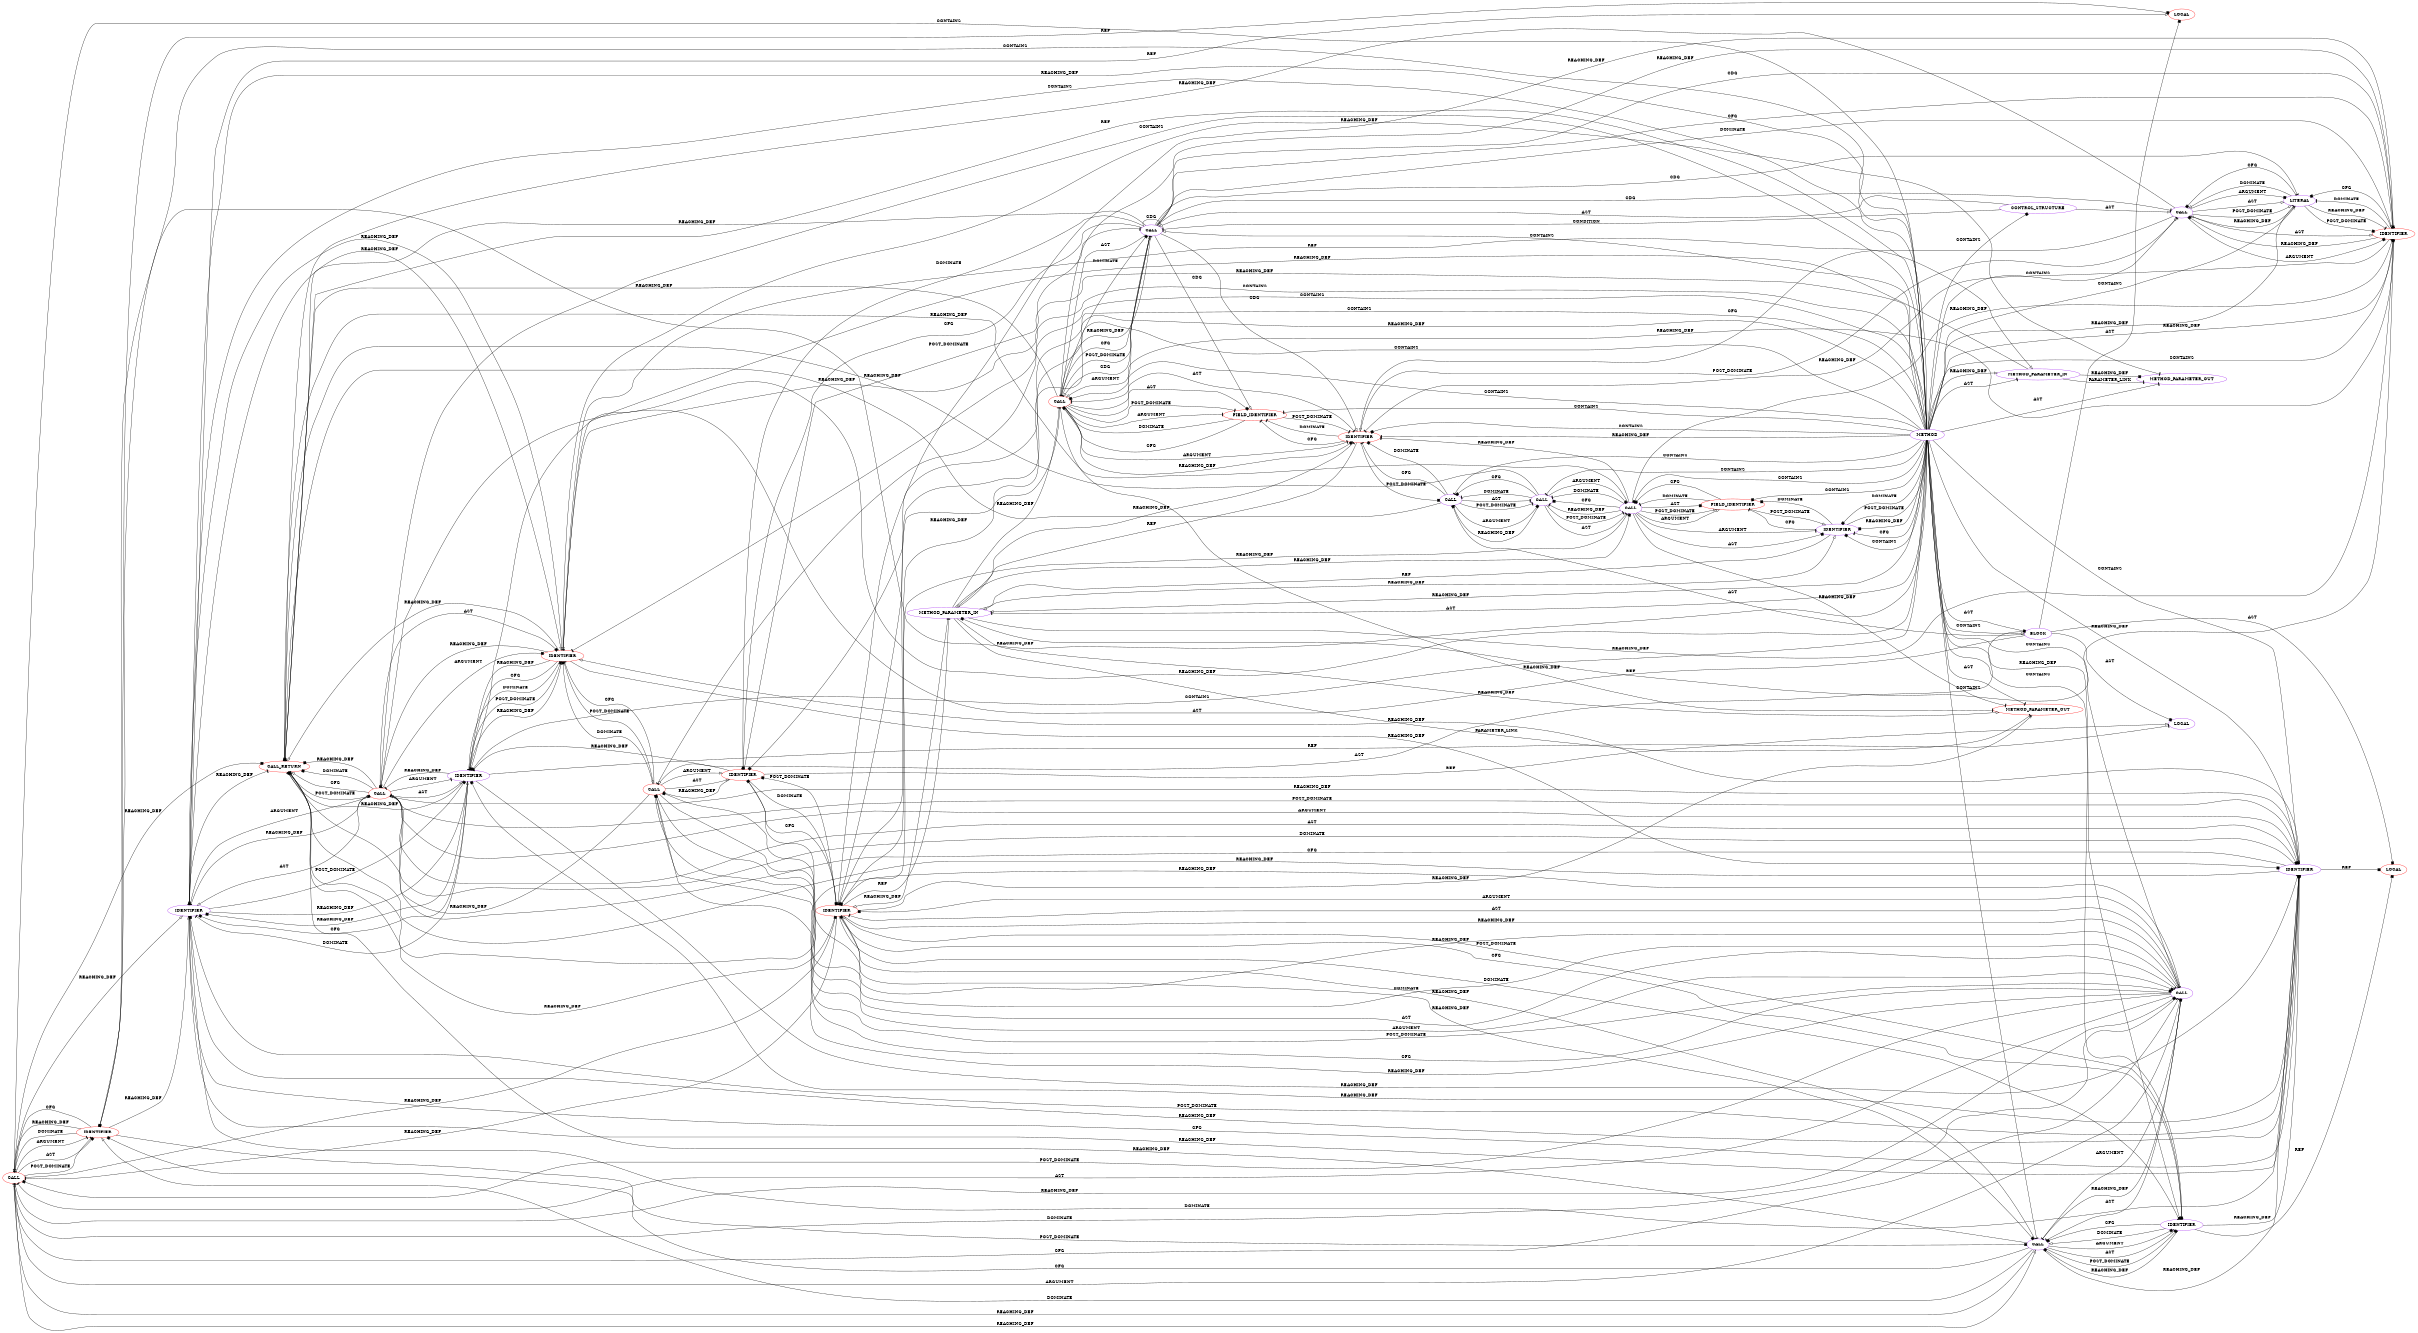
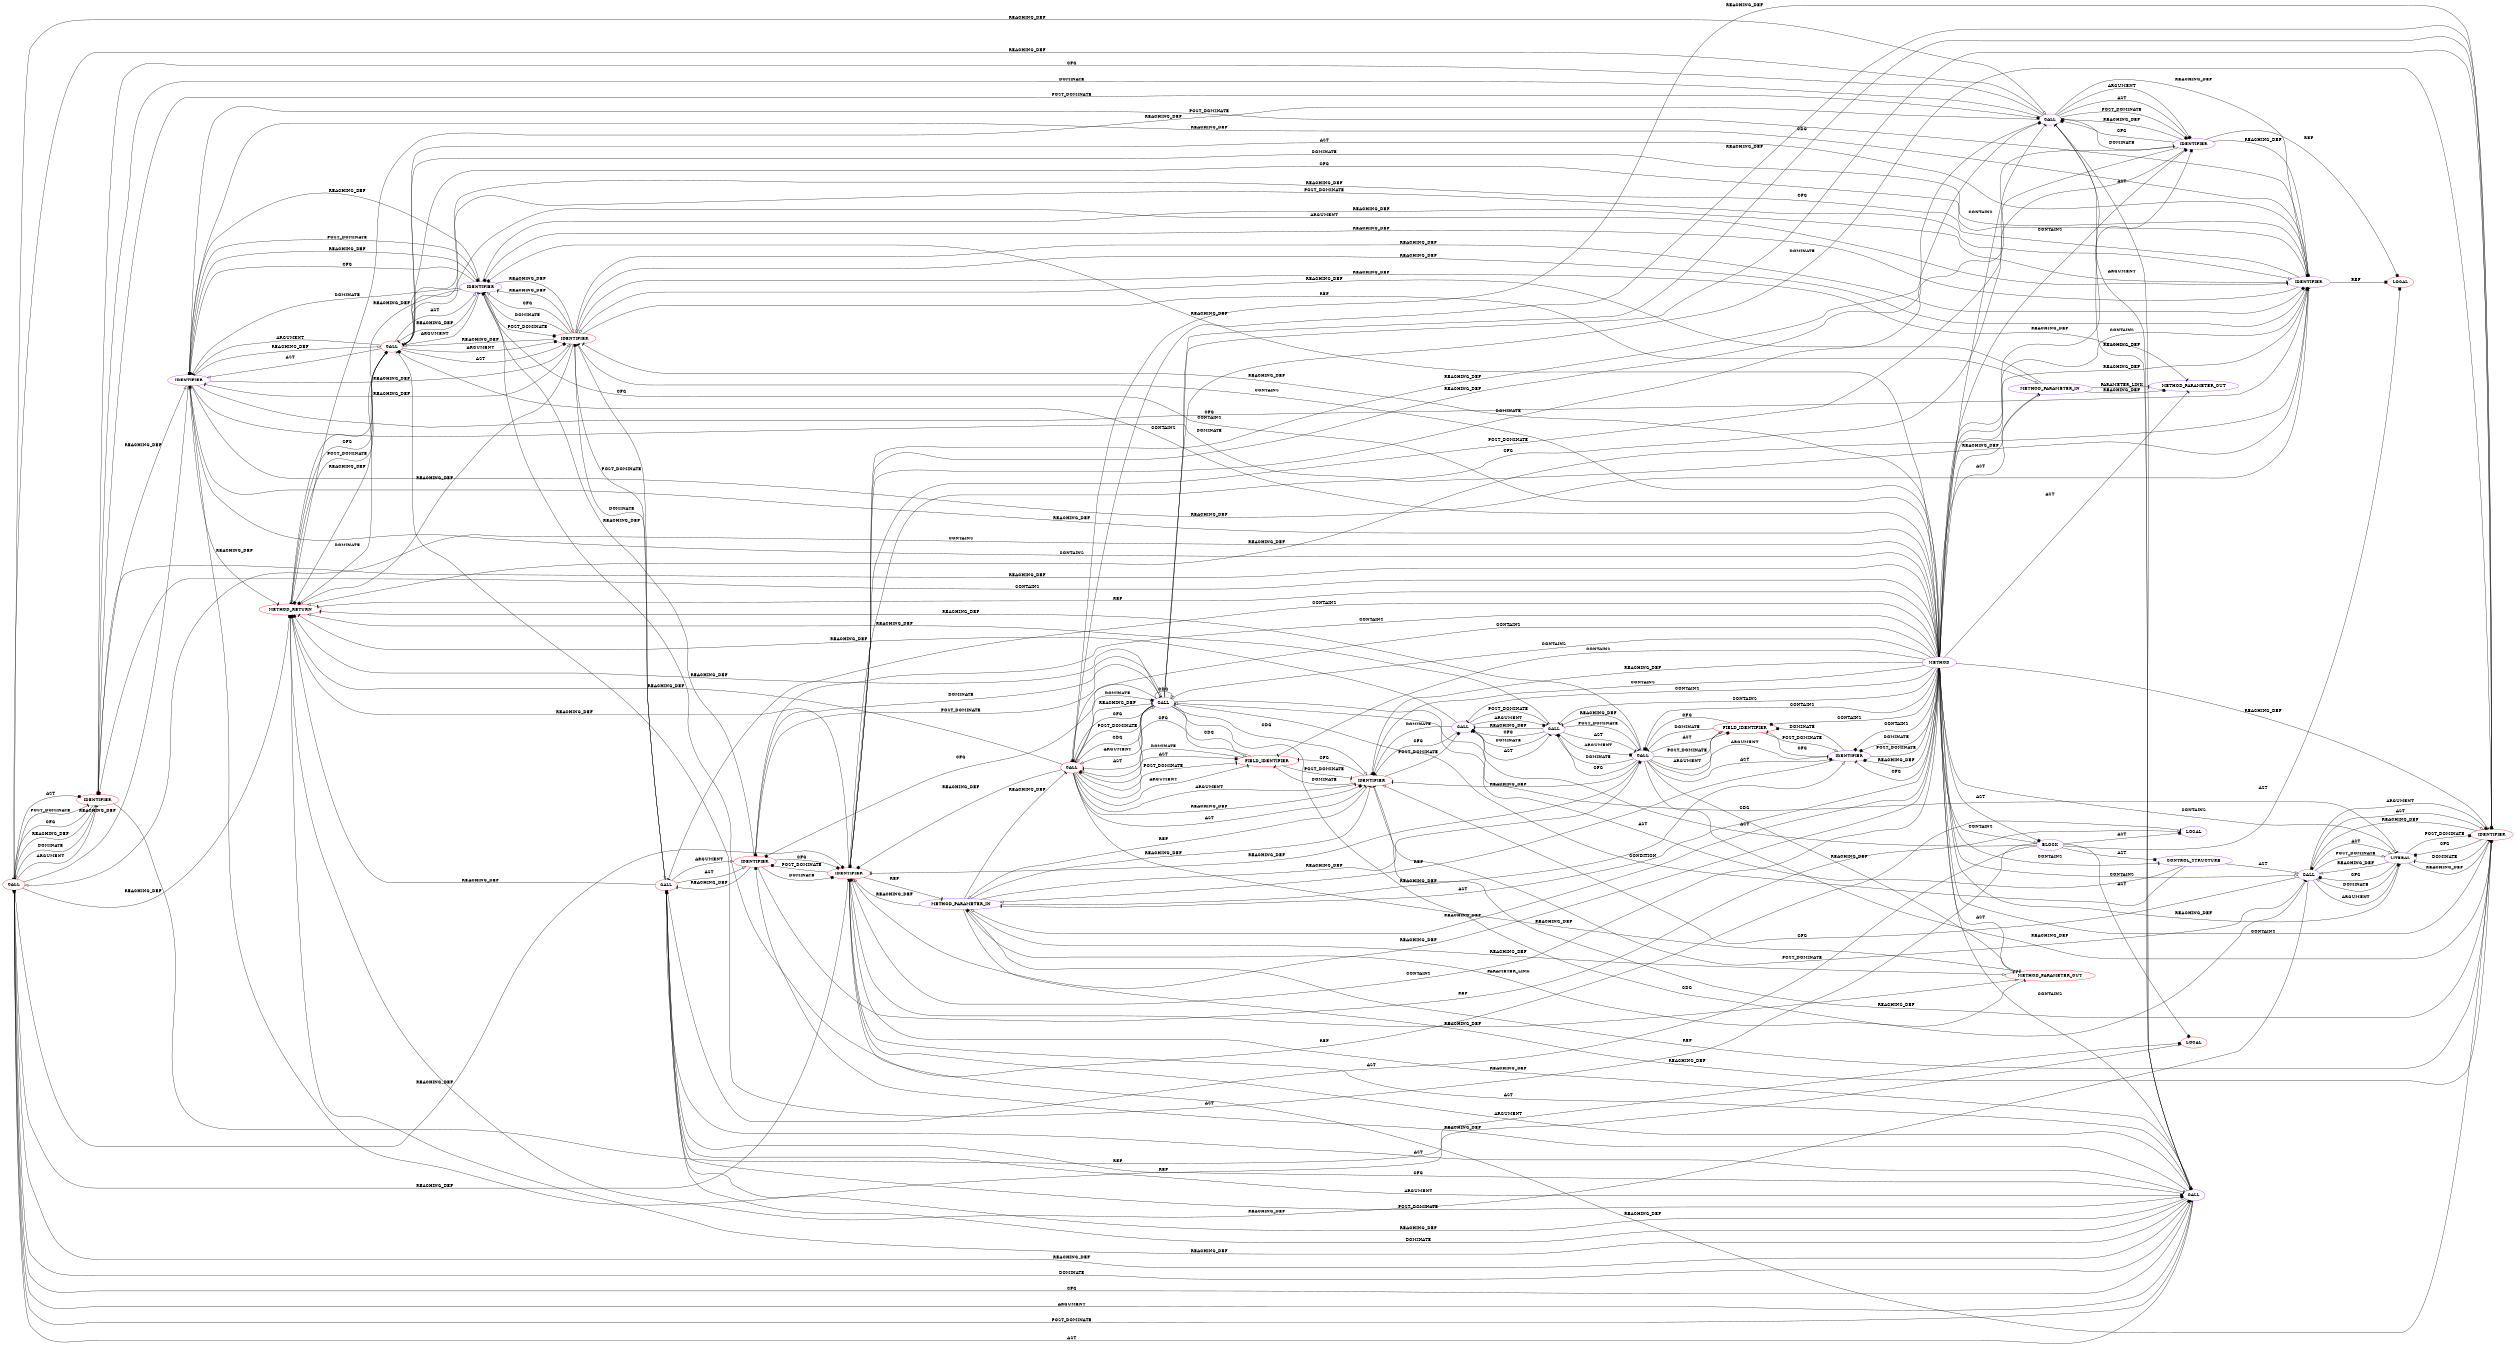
edge "METHOD" -> "CONTROL_STRUCTURE": arrowhead box -> tee
node "CALL_RETURN": label "CALL_RETURN" -> "METHOD_RETURN"
edge "BLOCK" -> "CONTROL_STRUCTURE": added, label "AST"
